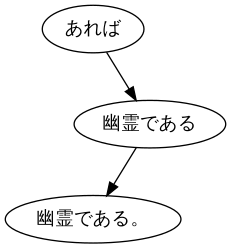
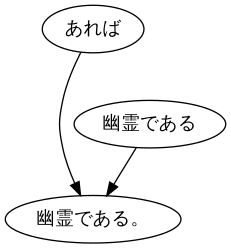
edge "あれば" -> "幽霊である": now "あれば" -> "幽霊である。"
